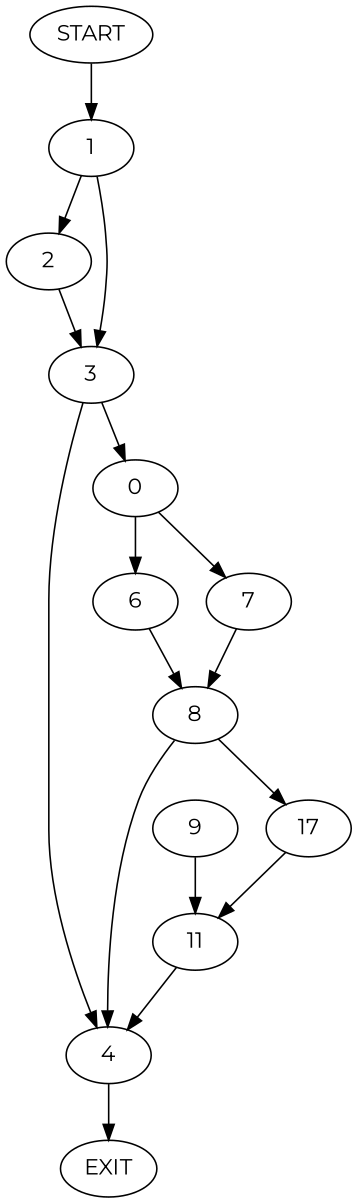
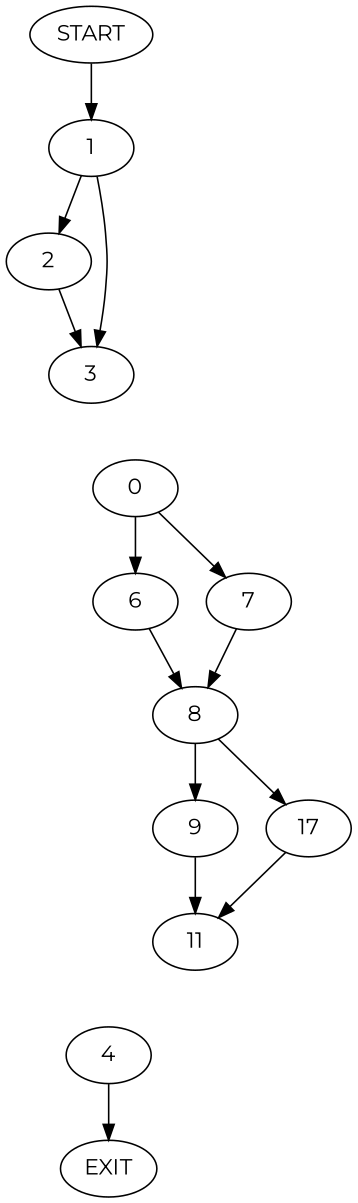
edge "3" -> "0": removed
edge "3" -> "4": removed
edge "8" -> "4": now "8" -> "9"
edge "11" -> "4": removed
